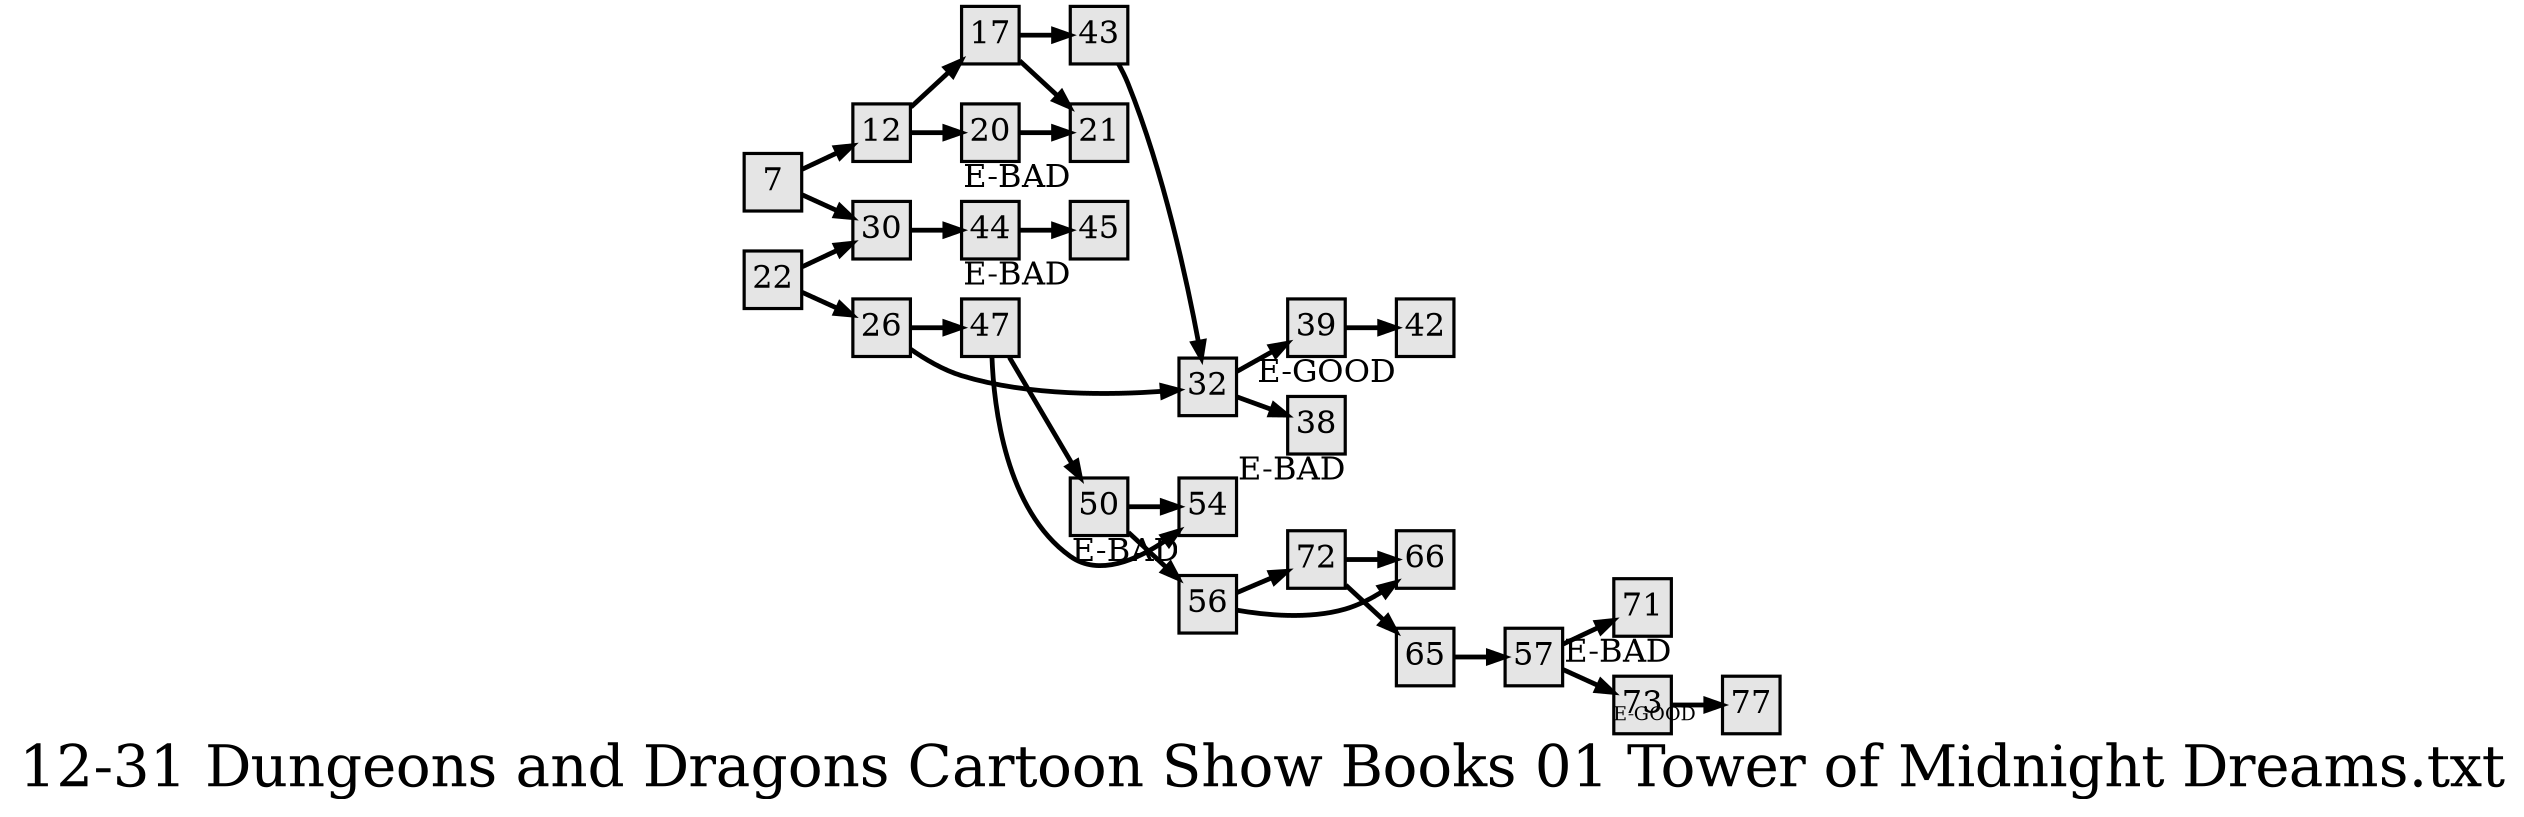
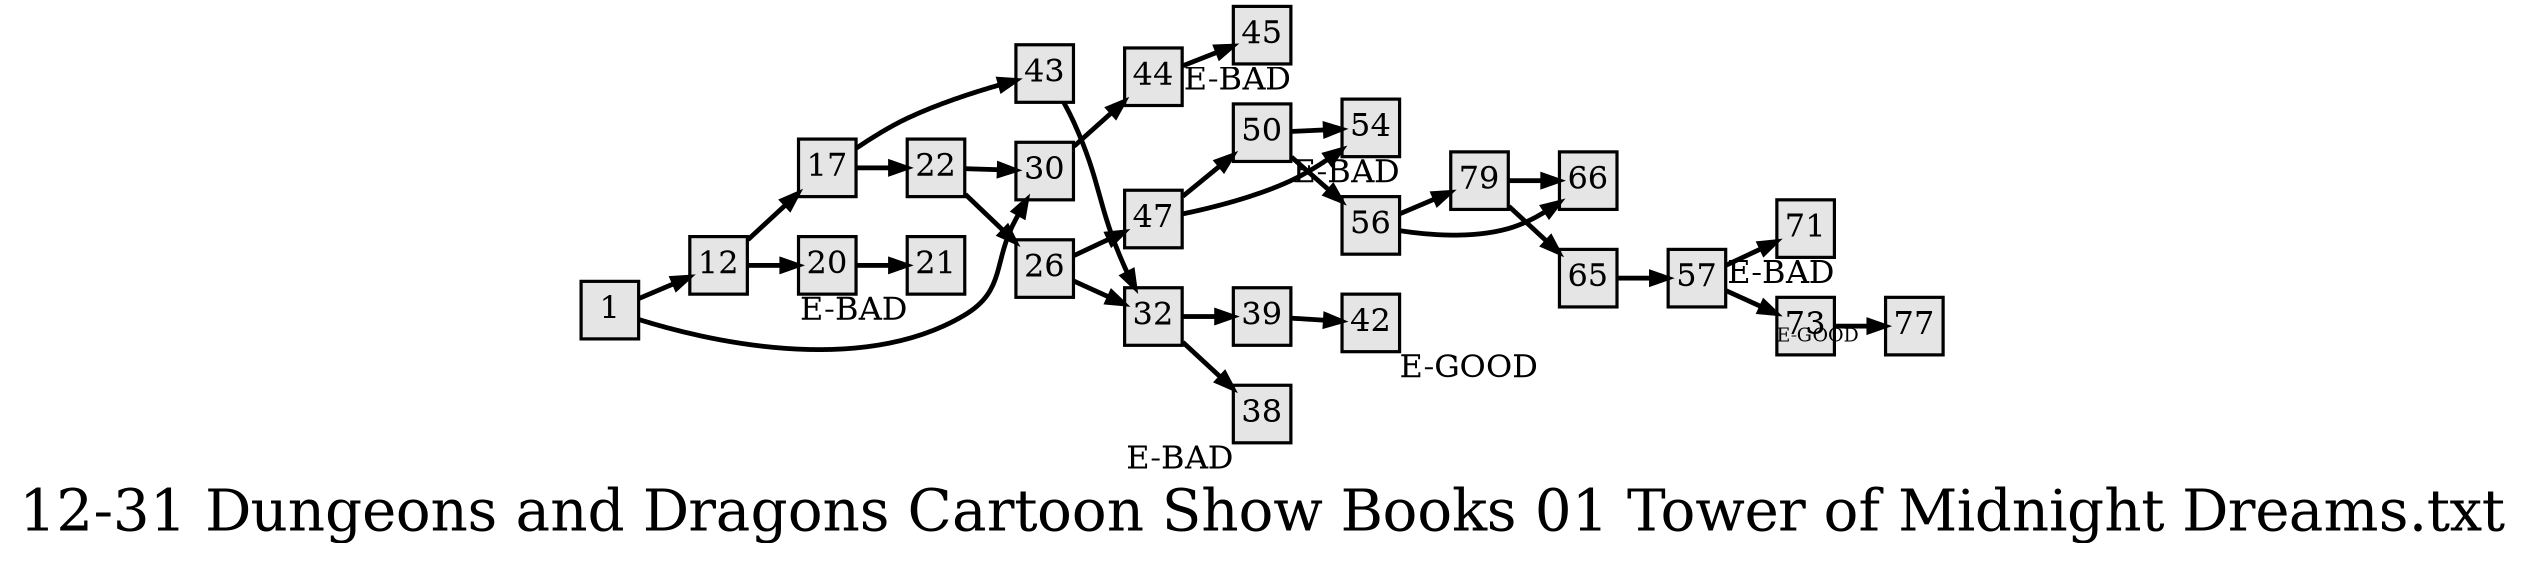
edge "17" -> "21 E-BAD": now "17" -> "22"
node "7": label "7" -> "1"
node "72": label "72" -> "79"
